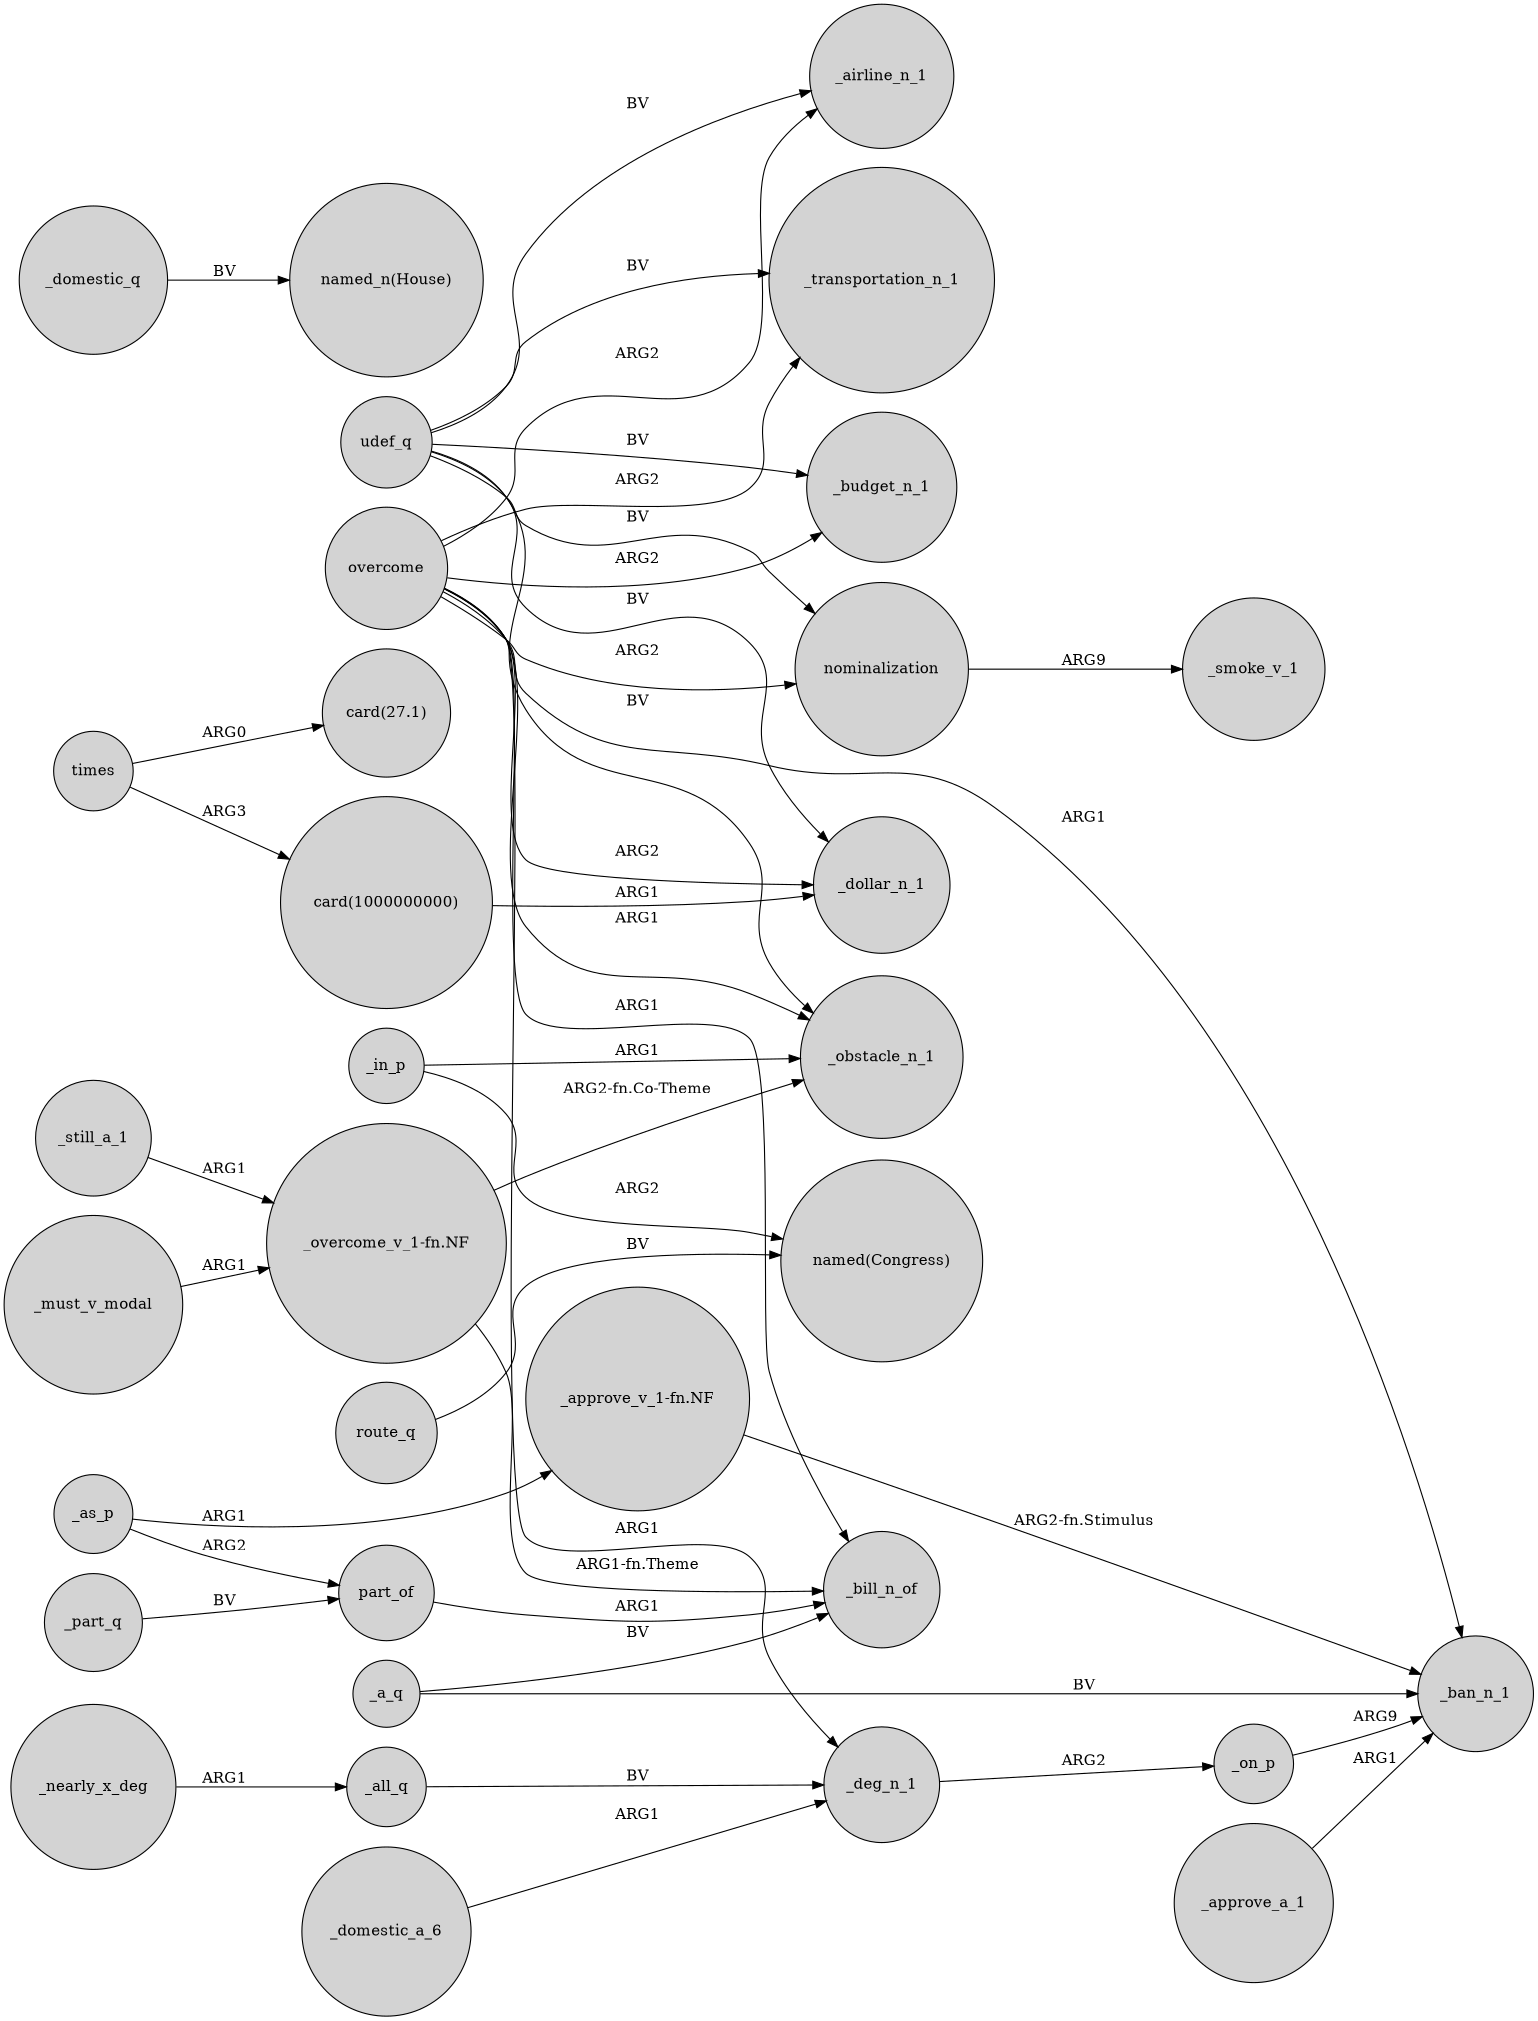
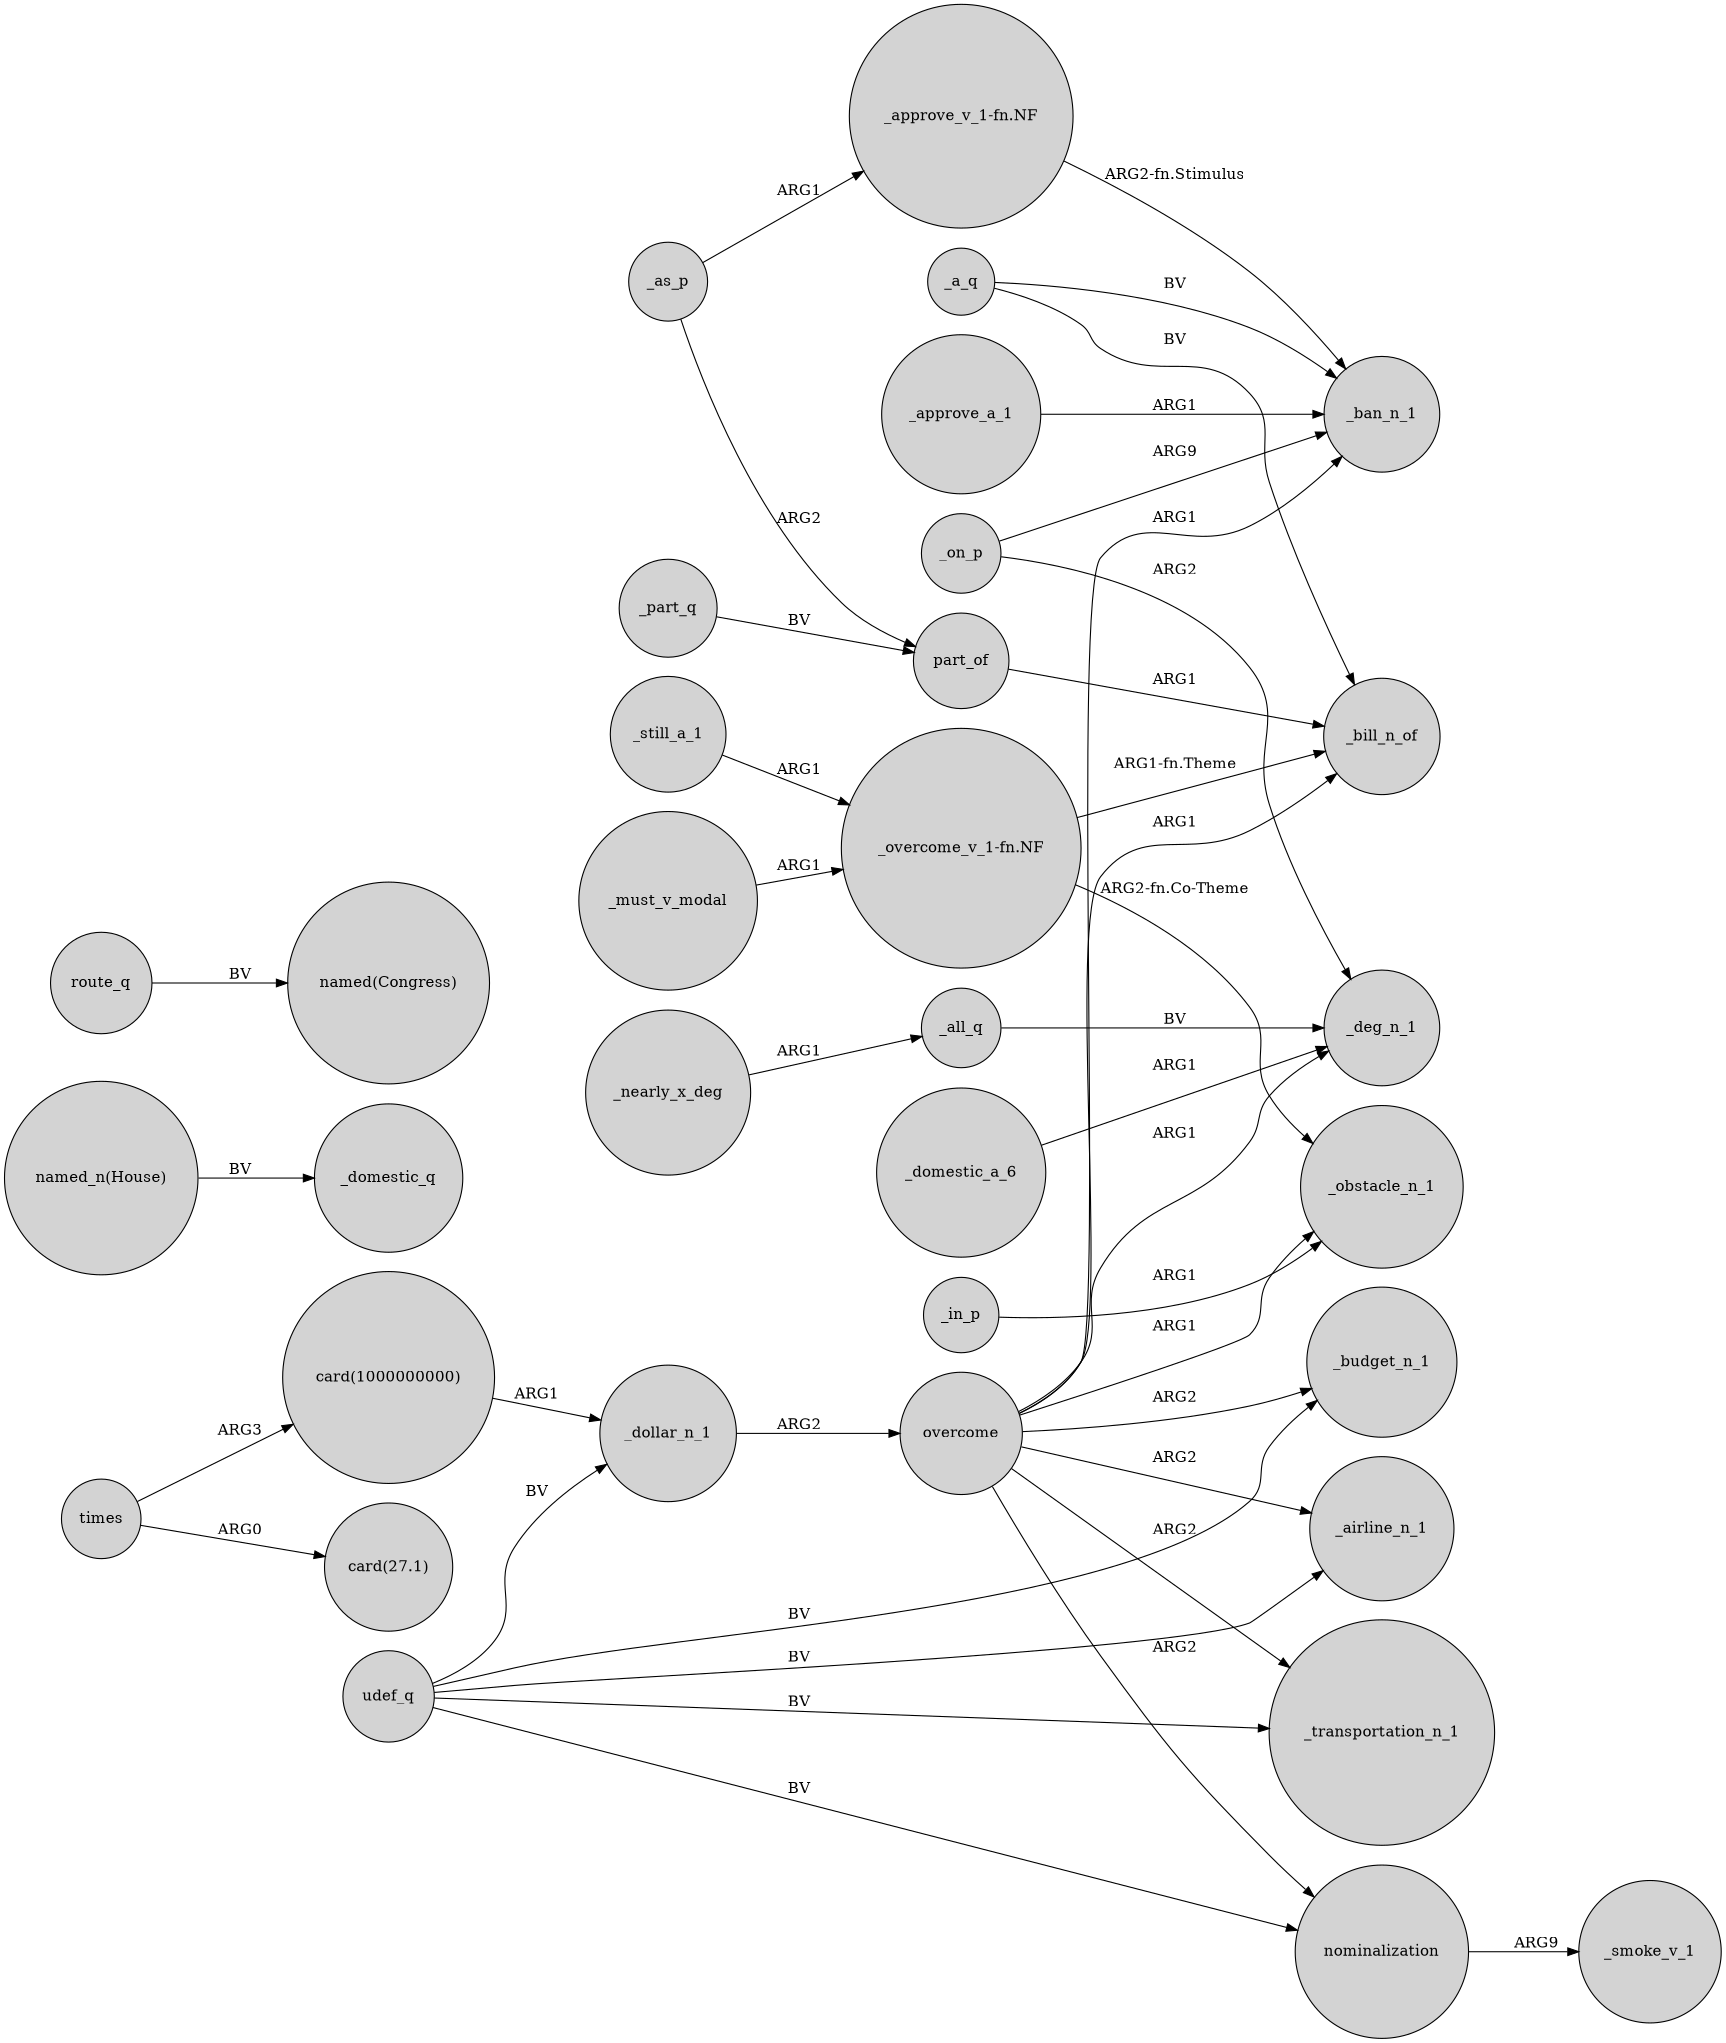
edge "_domestic_q" -> "named_n(House)": reversed
edge "udef_q" -> "_obstacle_n_1": removed, label "BV"
edge "overcome" -> "_dollar_n_1": reversed
edge "_in_p" -> "named(Congress)": removed, label "ARG2"
edge "_deg_n_1" -> "_on_p": reversed
